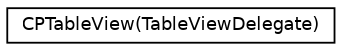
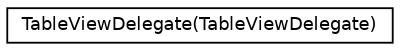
node "CPTableView(TableViewDelegate)": label "CPTableView(TableViewDelegate)" -> "TableViewDelegate(TableViewDelegate)"
